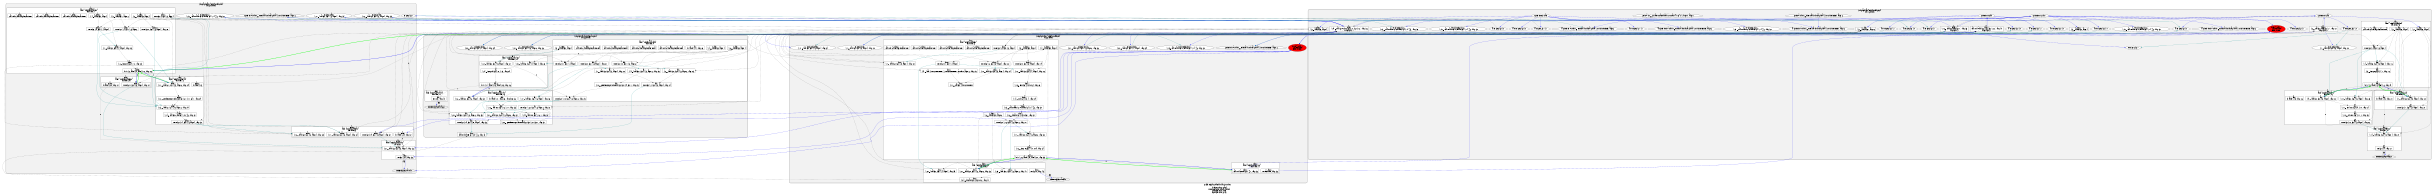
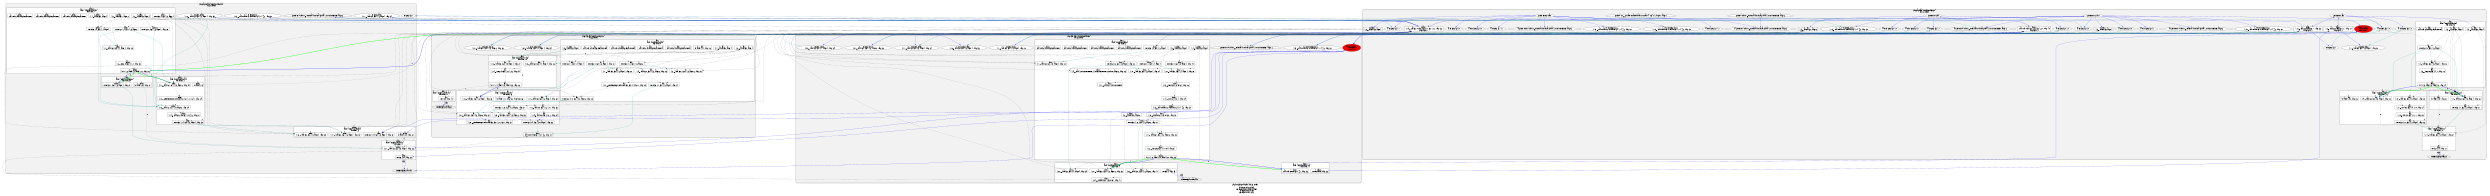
edge "main:: br label %15" -> "main:: %16 = call i32 @fac(i32 7), !dbg !33 subgraphs: 1": now "main:: br label %15" -> "fib:: %3 = alloca i32*, align 8"
node "OUT ARG main:: %18 = load i32, i32* %6, align 4, !dbg !35": added
